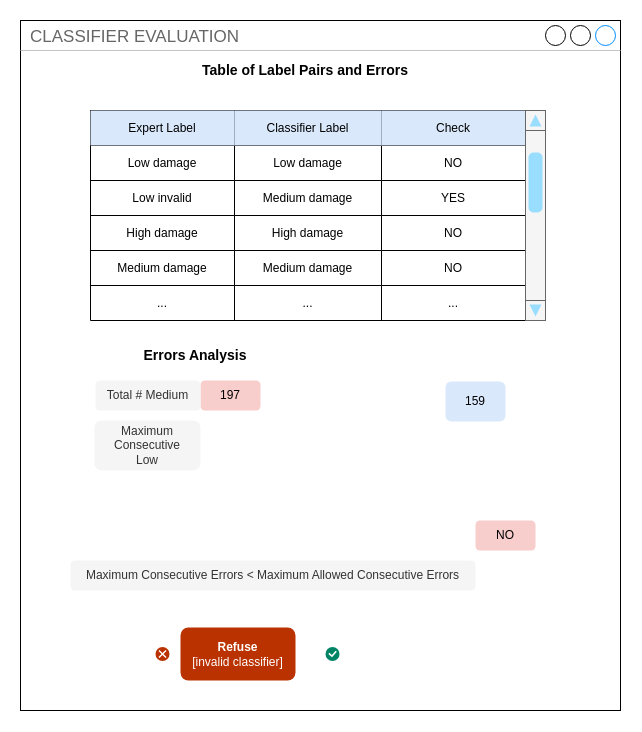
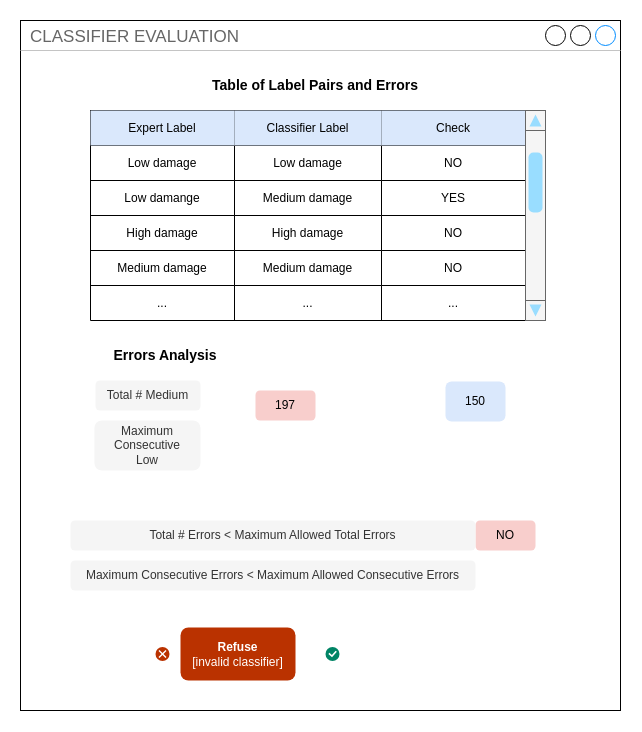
node "Table of Label Pairs and Errors": moved (306, 71) -> (316, 86)
node "Low invalid": label "Low invalid" -> "Low damange"
node "Errors Analysis": moved (196, 356) -> (166, 356)
node "197": moved (231, 396) -> (286, 406)
node "159": label "159" -> "150"
node "Total # Errors < Maximum Allowed Total Errors": added
